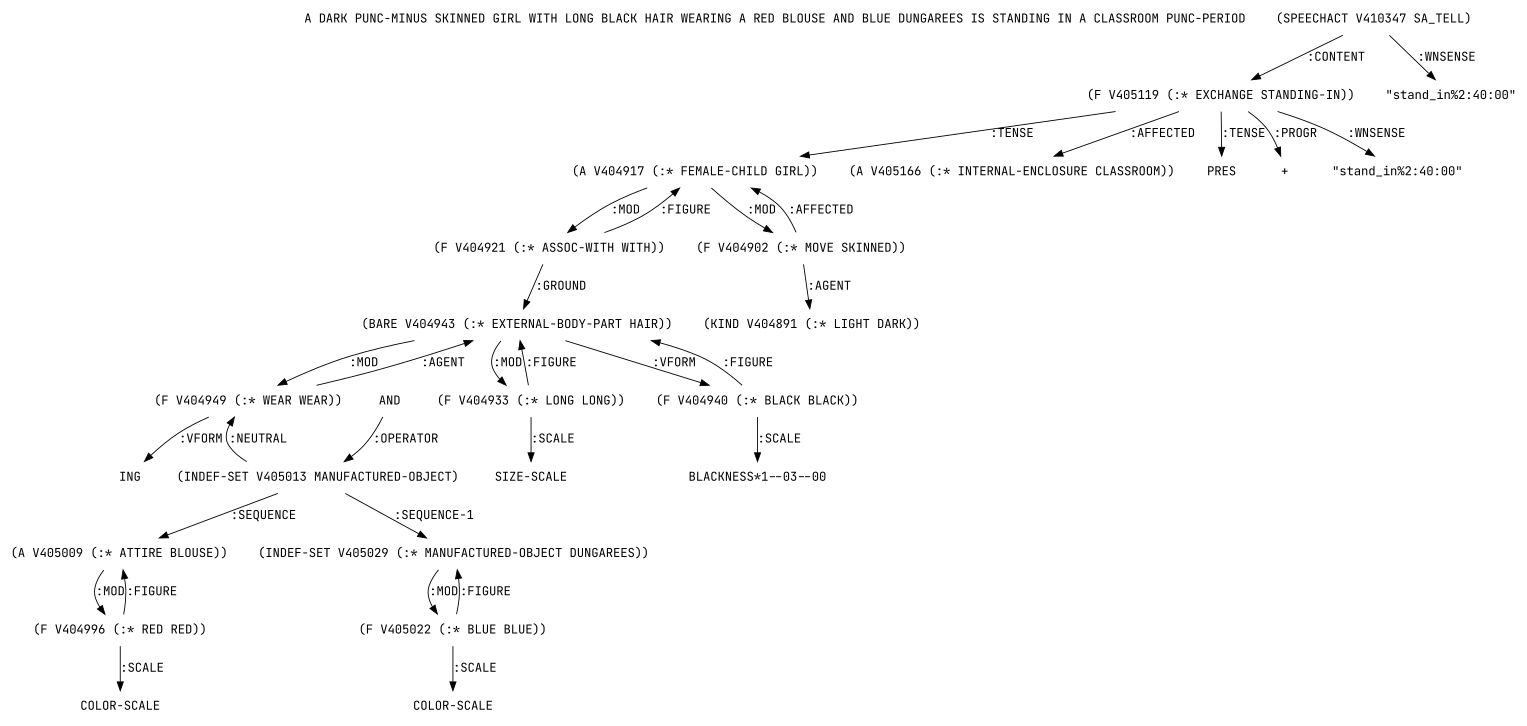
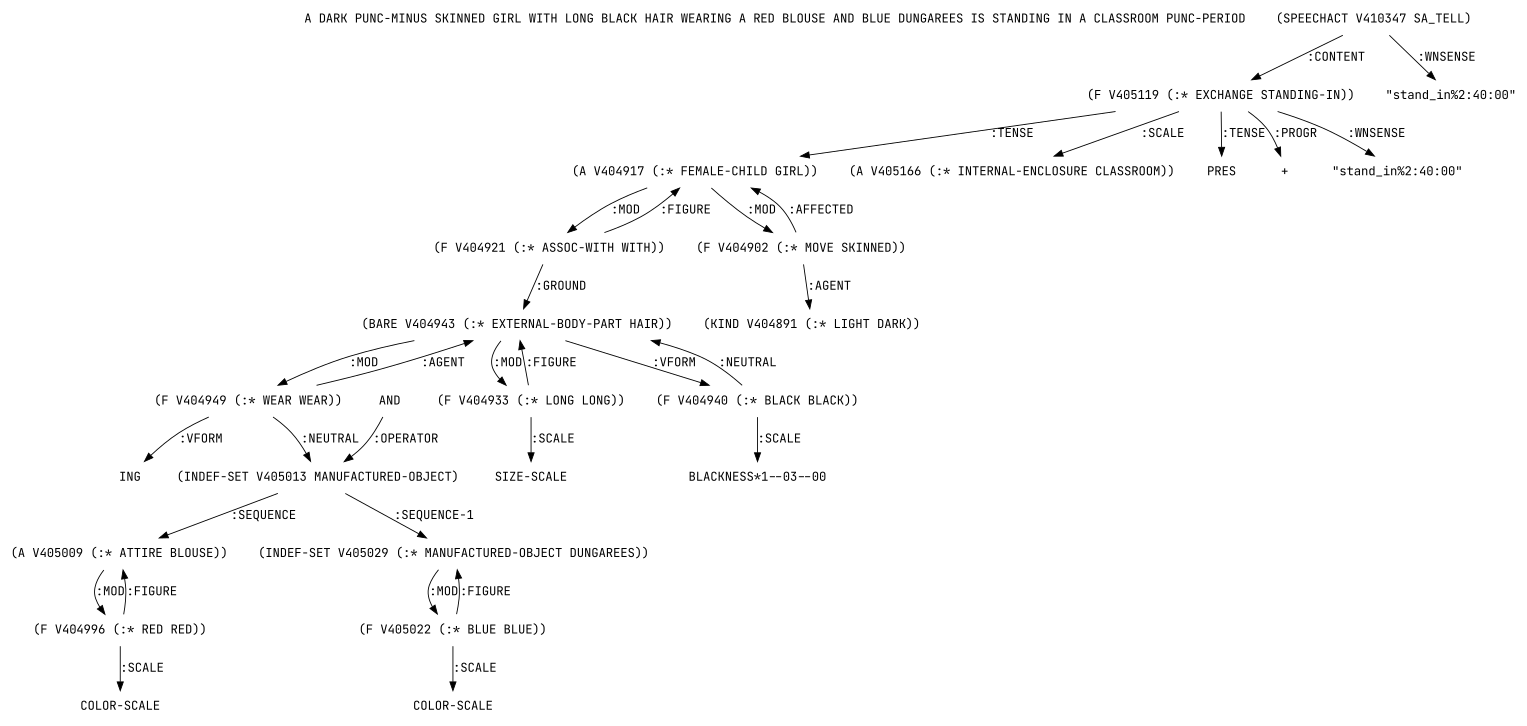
edge "(F V405119 (:* EXCHANGE STANDING-IN))" -> "(A V405166 (:* INTERNAL-ENCLOSURE CLASSROOM))": label ":AFFECTED" -> ":SCALE"
edge "(F V404940 (:* BLACK BLACK))" -> "(BARE V404943 (:* EXTERNAL-BODY-PART HAIR))": label ":FIGURE" -> ":NEUTRAL"
edge "(INDEF-SET V405013 MANUFACTURED-OBJECT)" -> "(F V404949 (:* WEAR WEAR))": reversed
